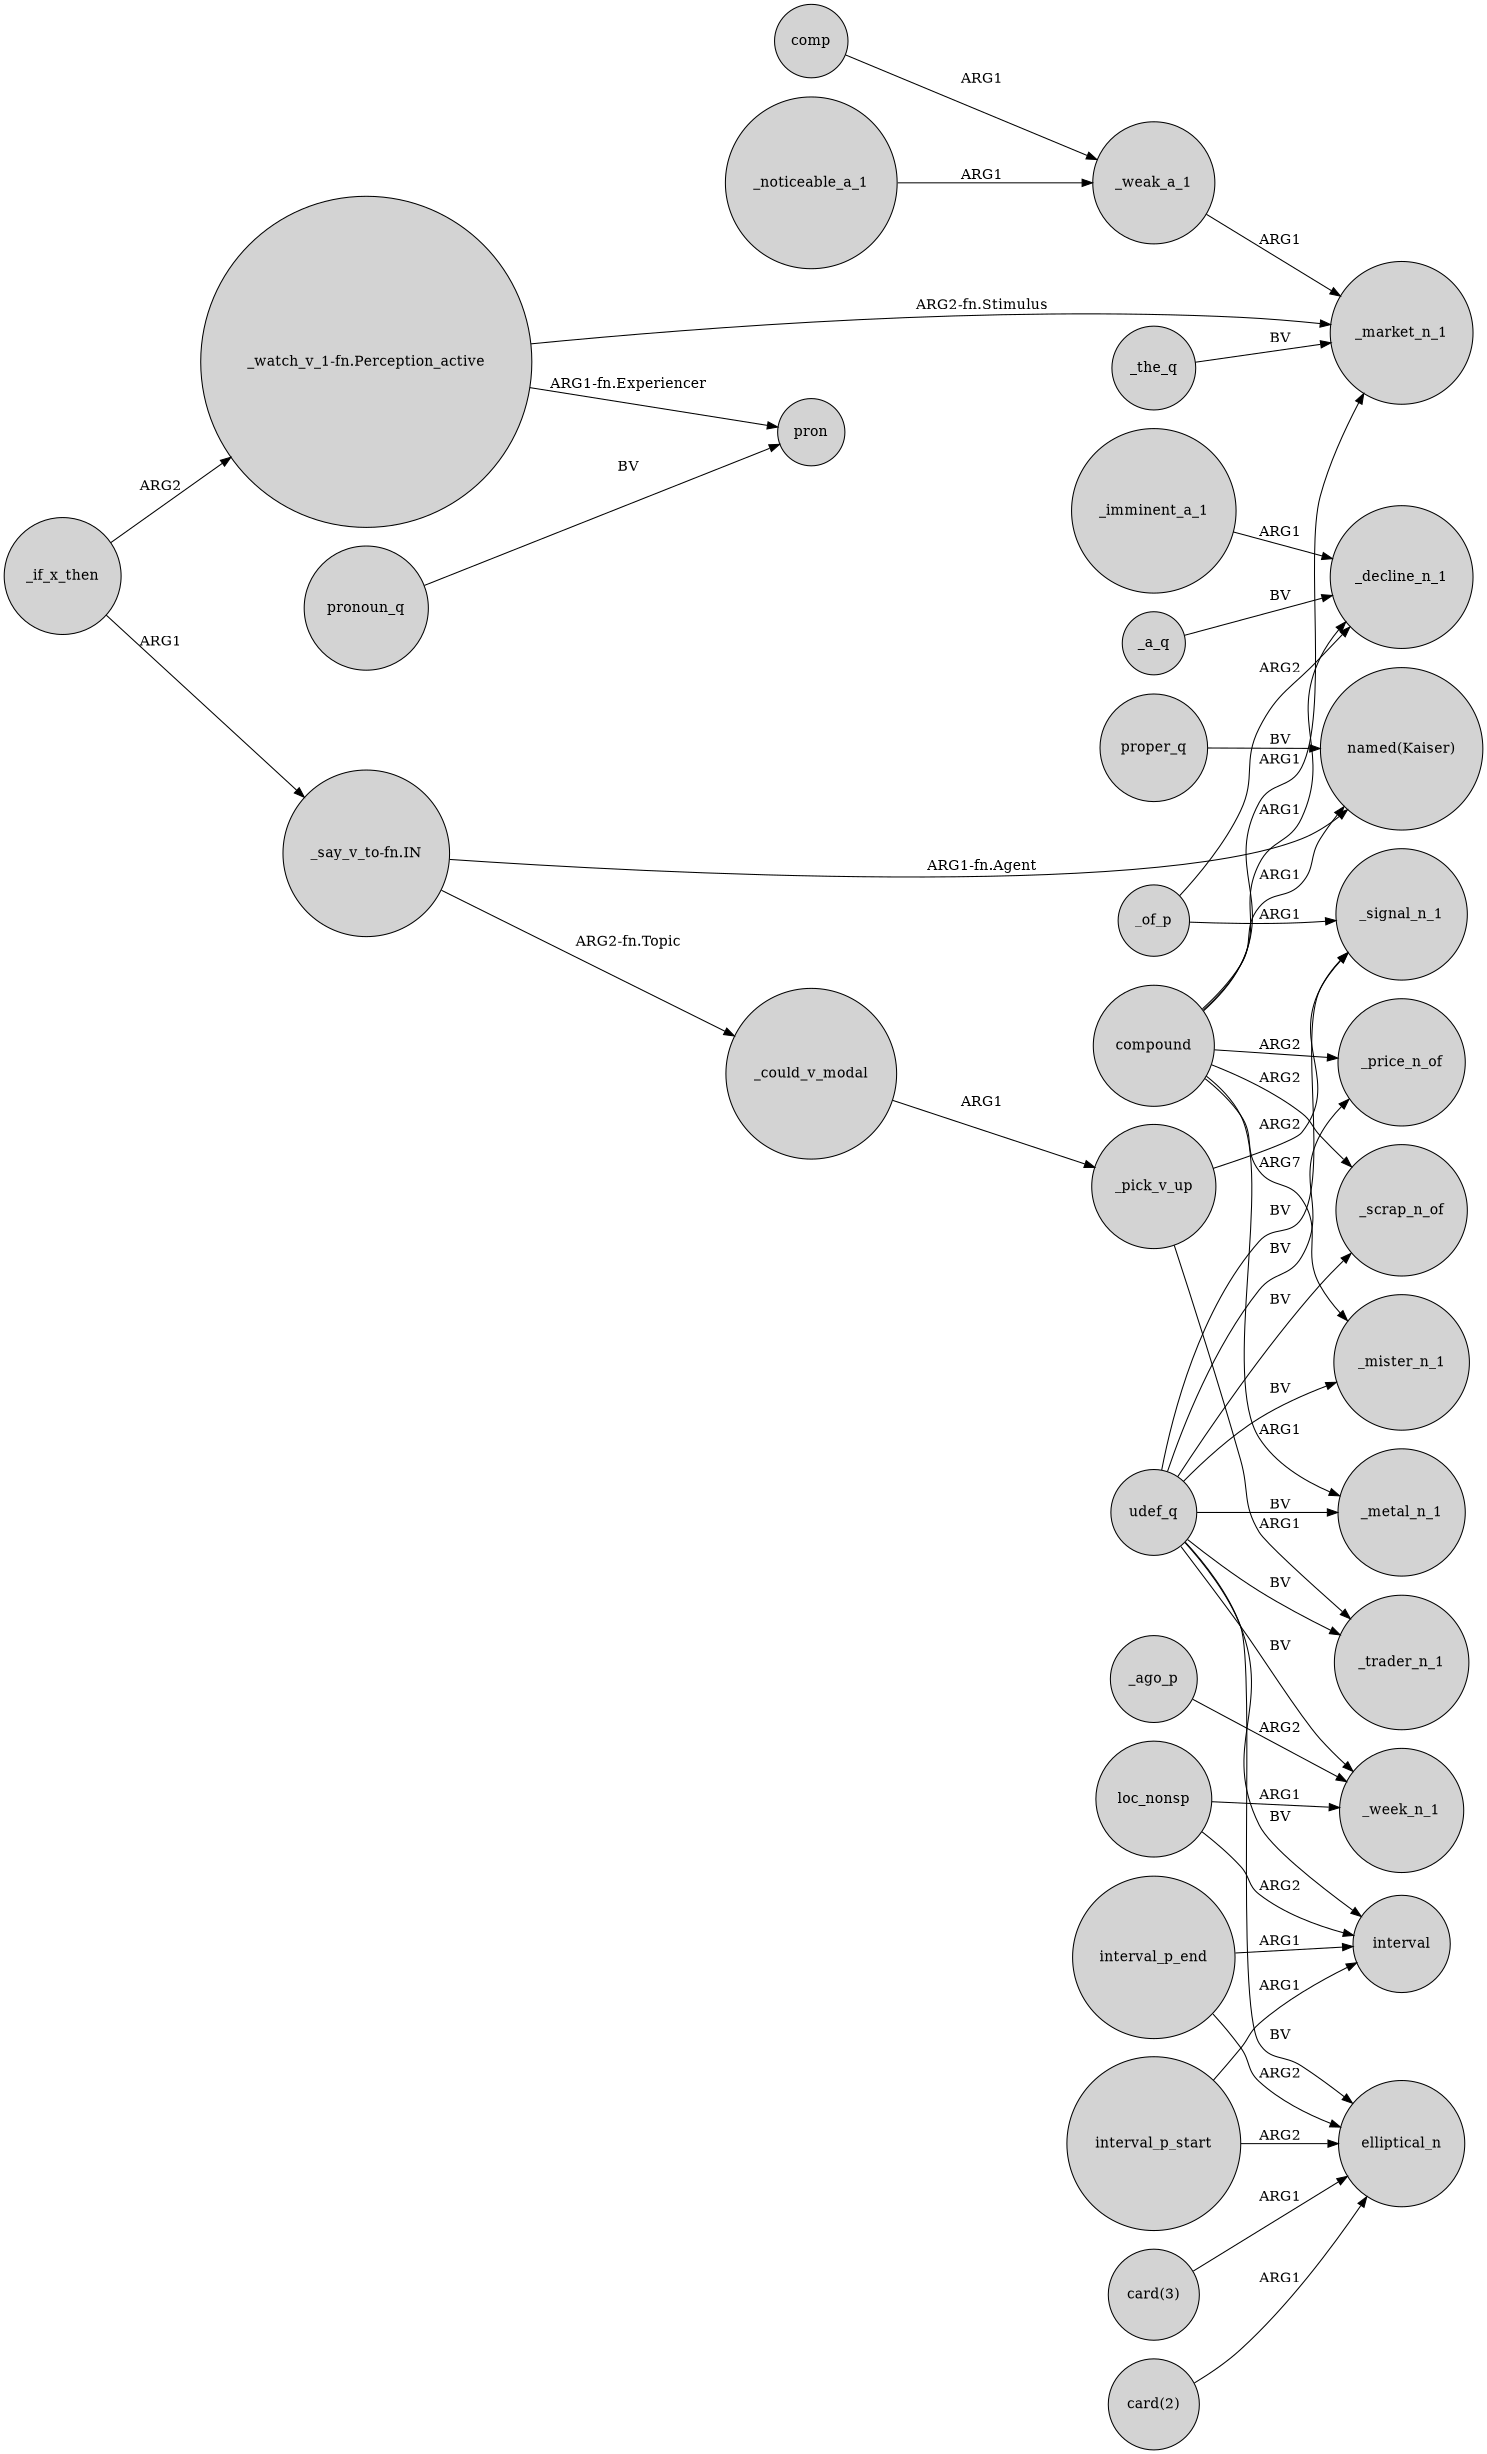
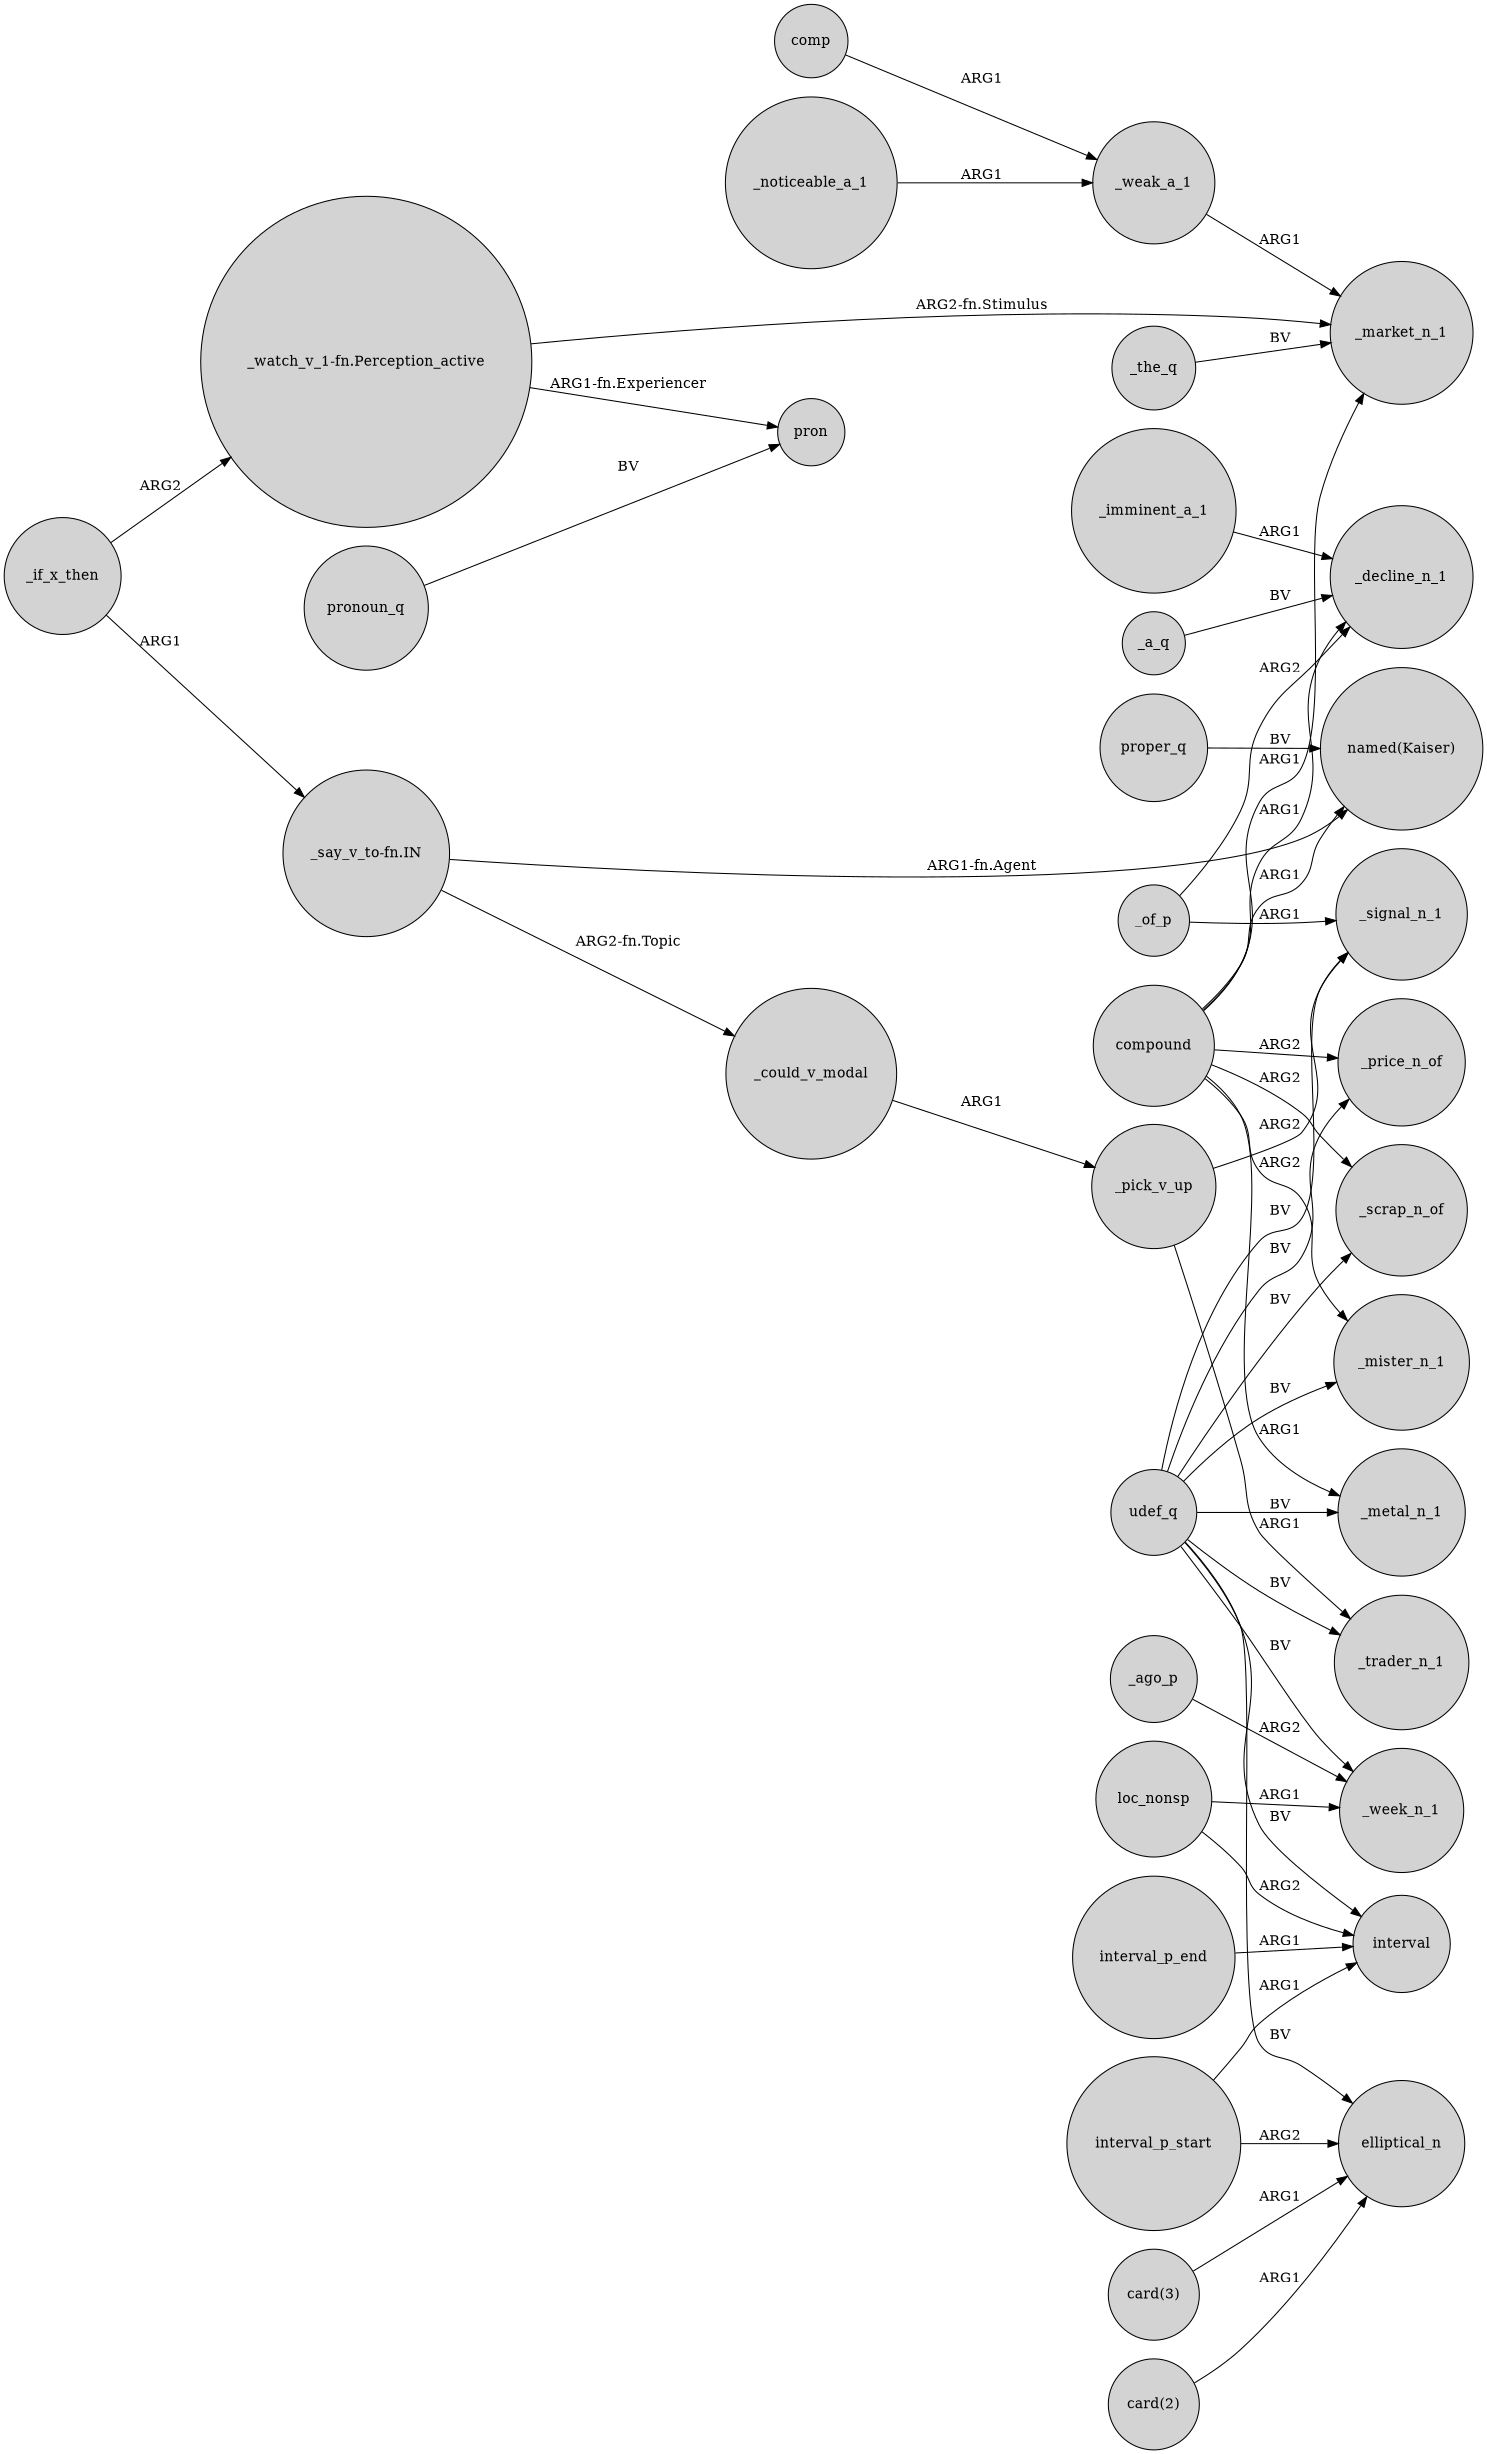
edge "compound" -> "_mister_n_1": label "ARG7" -> "ARG2"
edge "interval_p_end" -> "elliptical_n": removed, label "ARG2"
